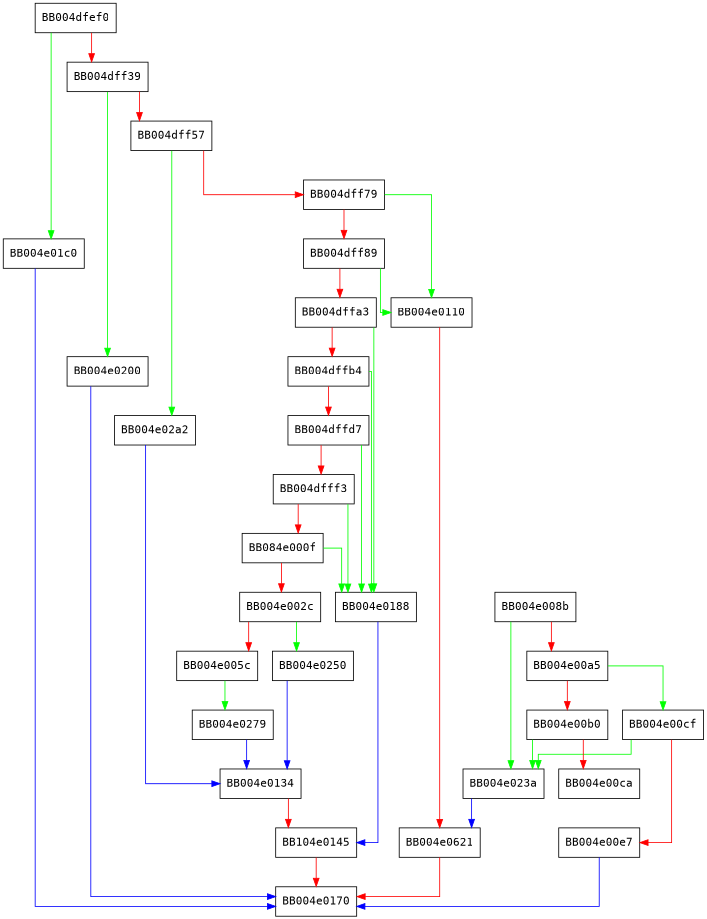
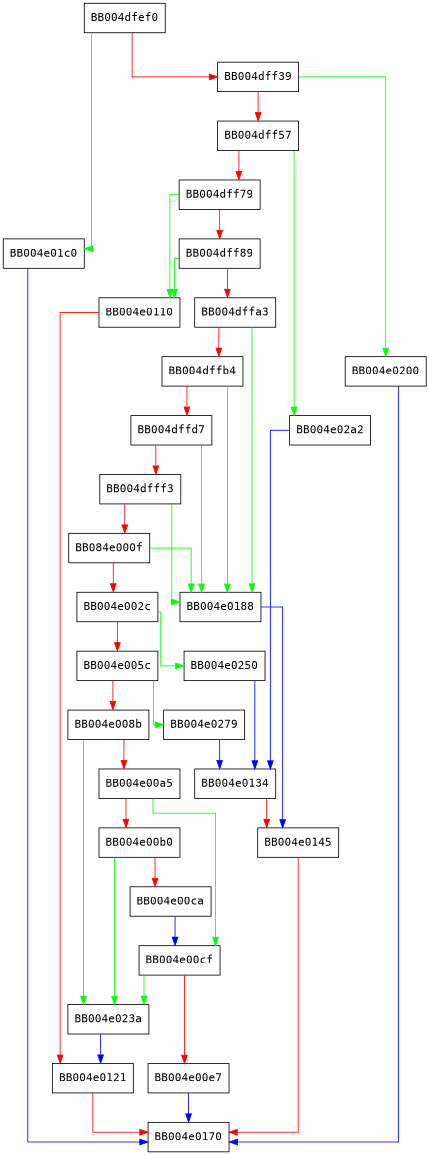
edge "BB004e005c" -> "BB004e008b": added
node "BB104e0145": label "BB104e0145" -> "BB004e0145"
node "BB004e0621": label "BB004e0621" -> "BB004e0121"
edge "BB004e00ca" -> "BB004e00cf": added
